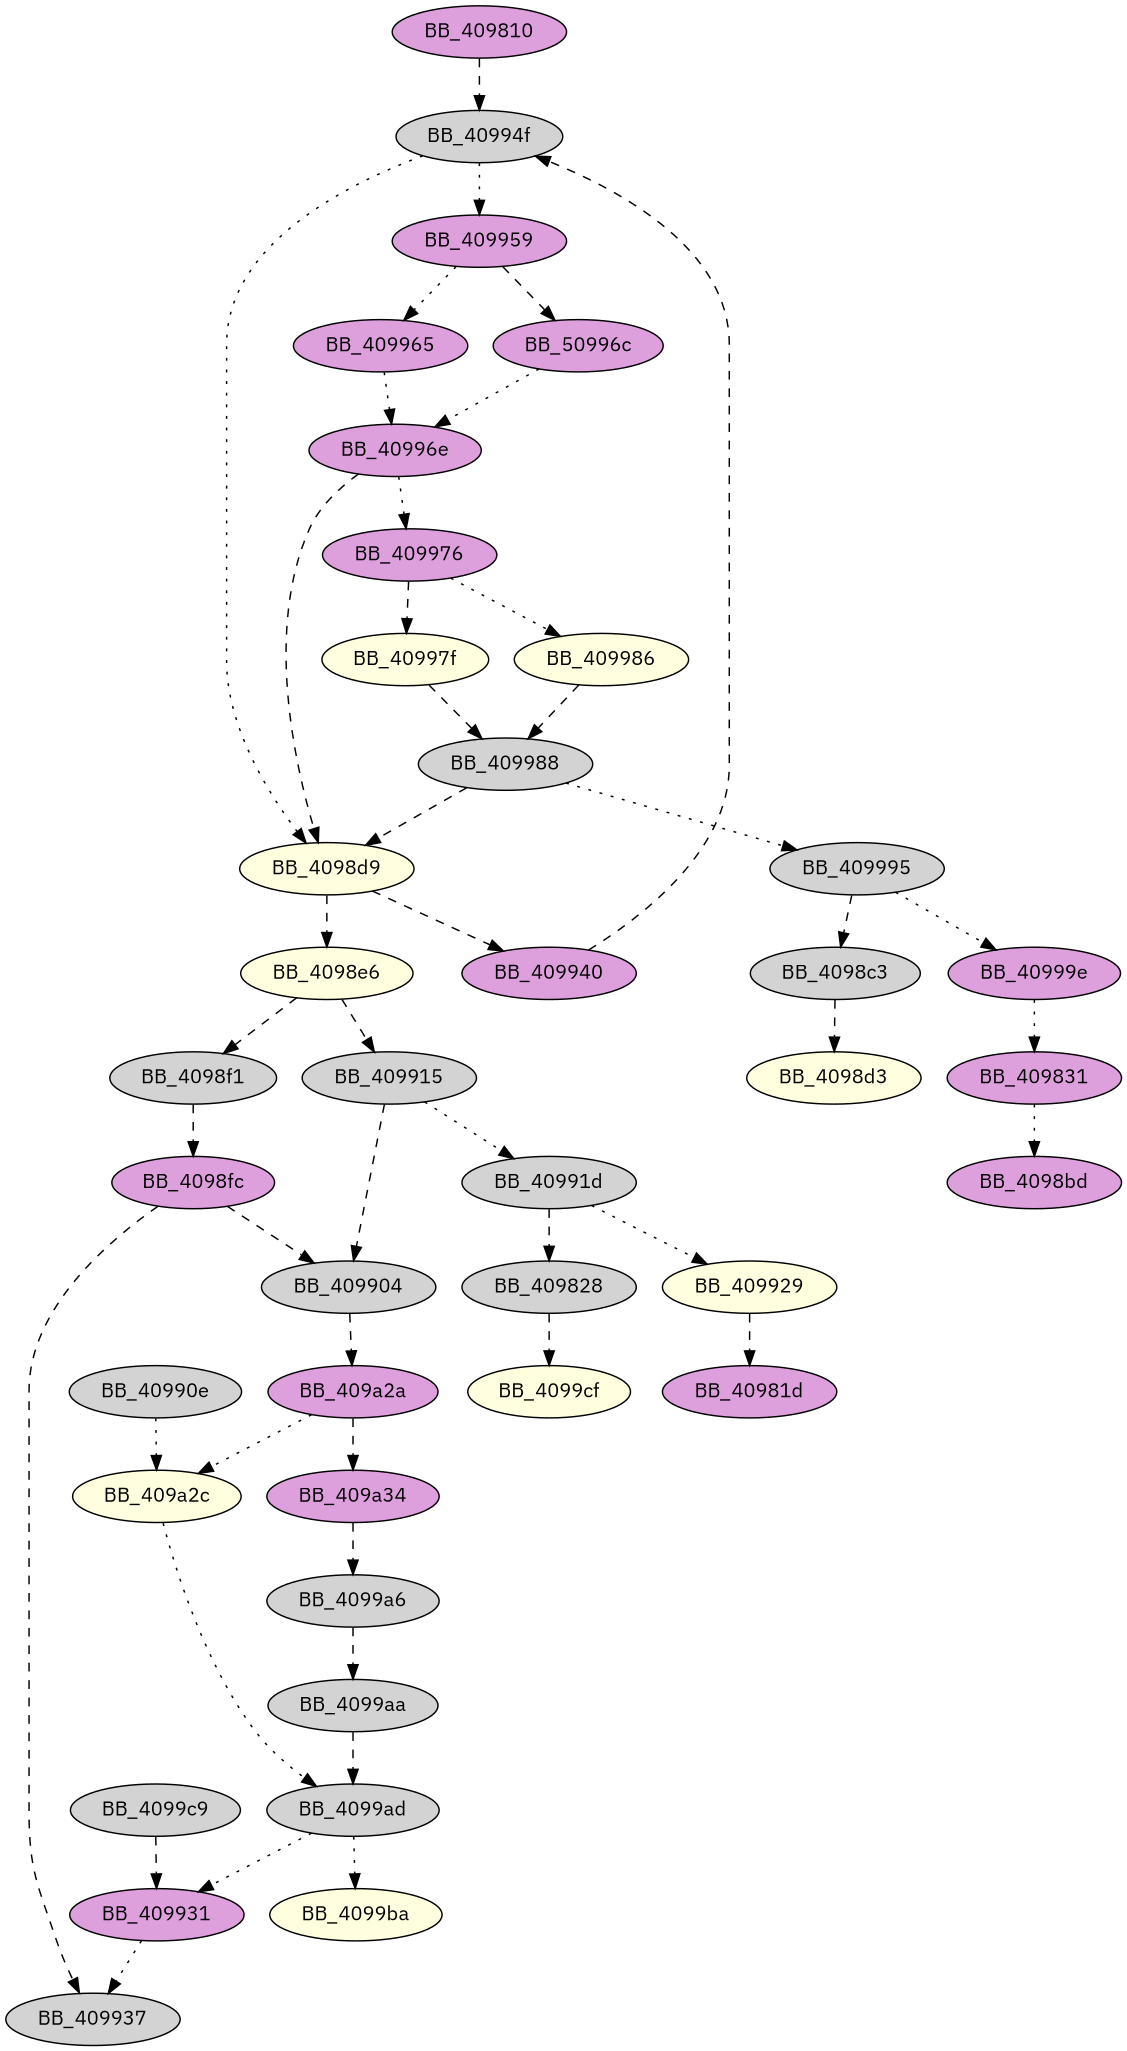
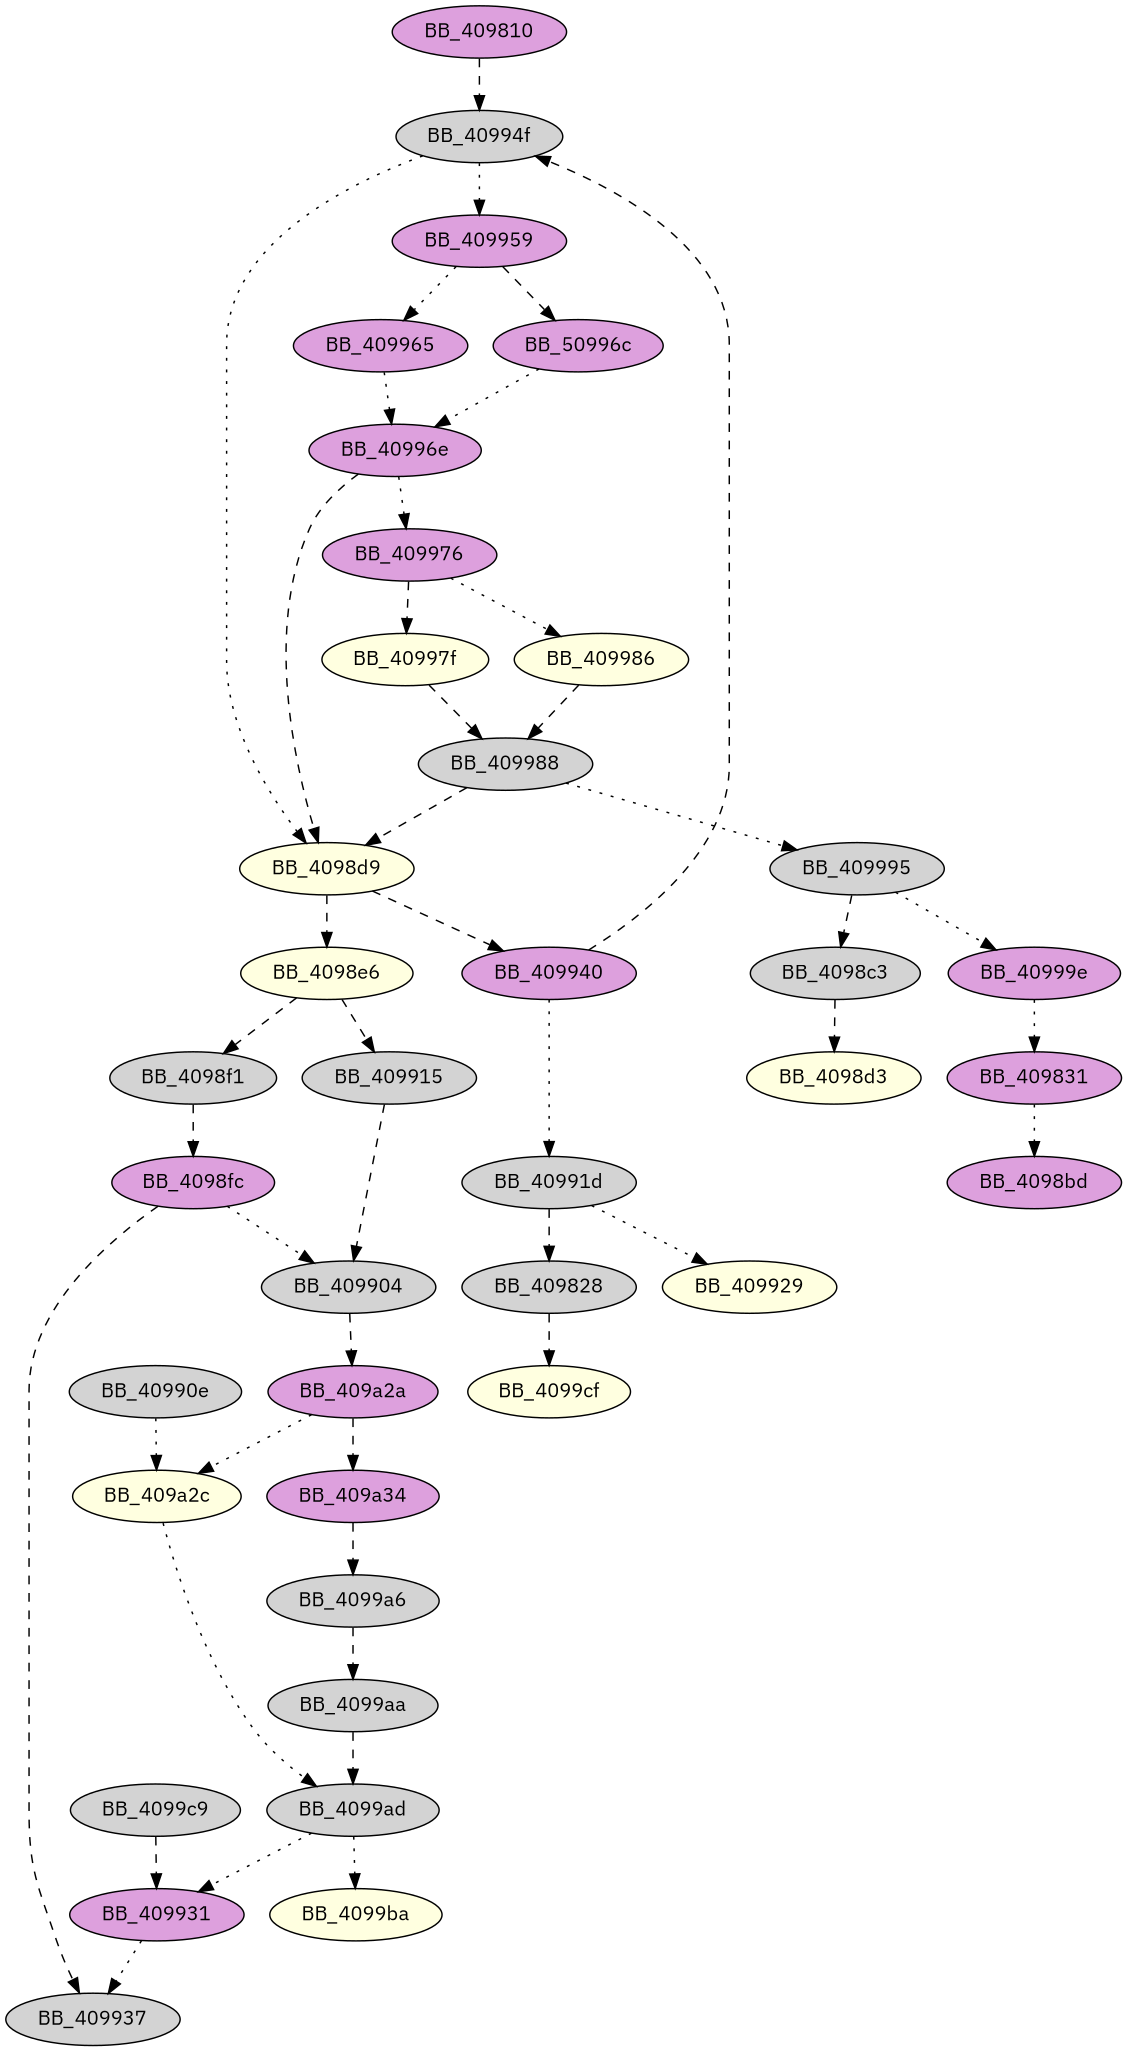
edge "BB_409915" -> "BB_40991d": now "BB_409940" -> "BB_40991d"
edge "BB_4098fc" -> "BB_409904": style dashed -> dotted
node "BB_40981d": removed
